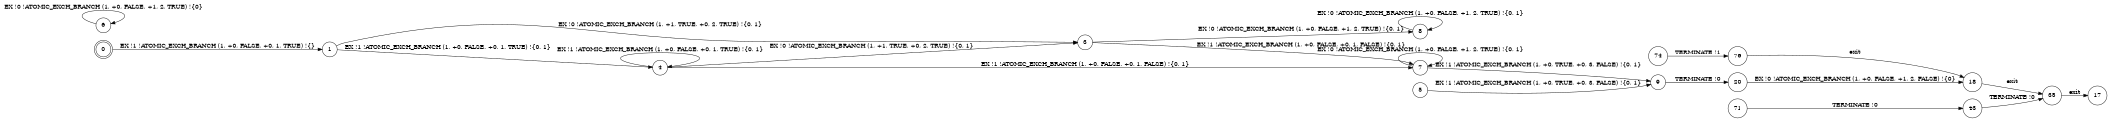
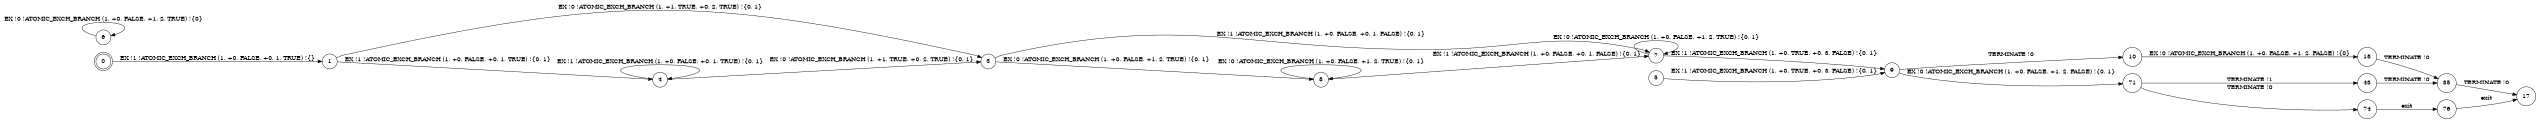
edge "74" -> "76": label "TERMINATE !1" -> "exit"
edge "76" -> "18": now "76" -> "17"
edge "4" -> "7": now "8" -> "7"
node "20": label "20" -> "10"
edge "18" -> "35": label "exit" -> "TERMINATE !0"
edge "9" -> "71": added, label "EX !0 !ATOMIC_EXCH_BRANCH (1, +0, FALSE, +1, 2, FALSE) !{0, 1}"
edge "35" -> "17": label "exit" -> "TERMINATE !0"
edge "71" -> "43": label "TERMINATE !0" -> "TERMINATE !1"
edge "71" -> "74": added, label "TERMINATE !0"
